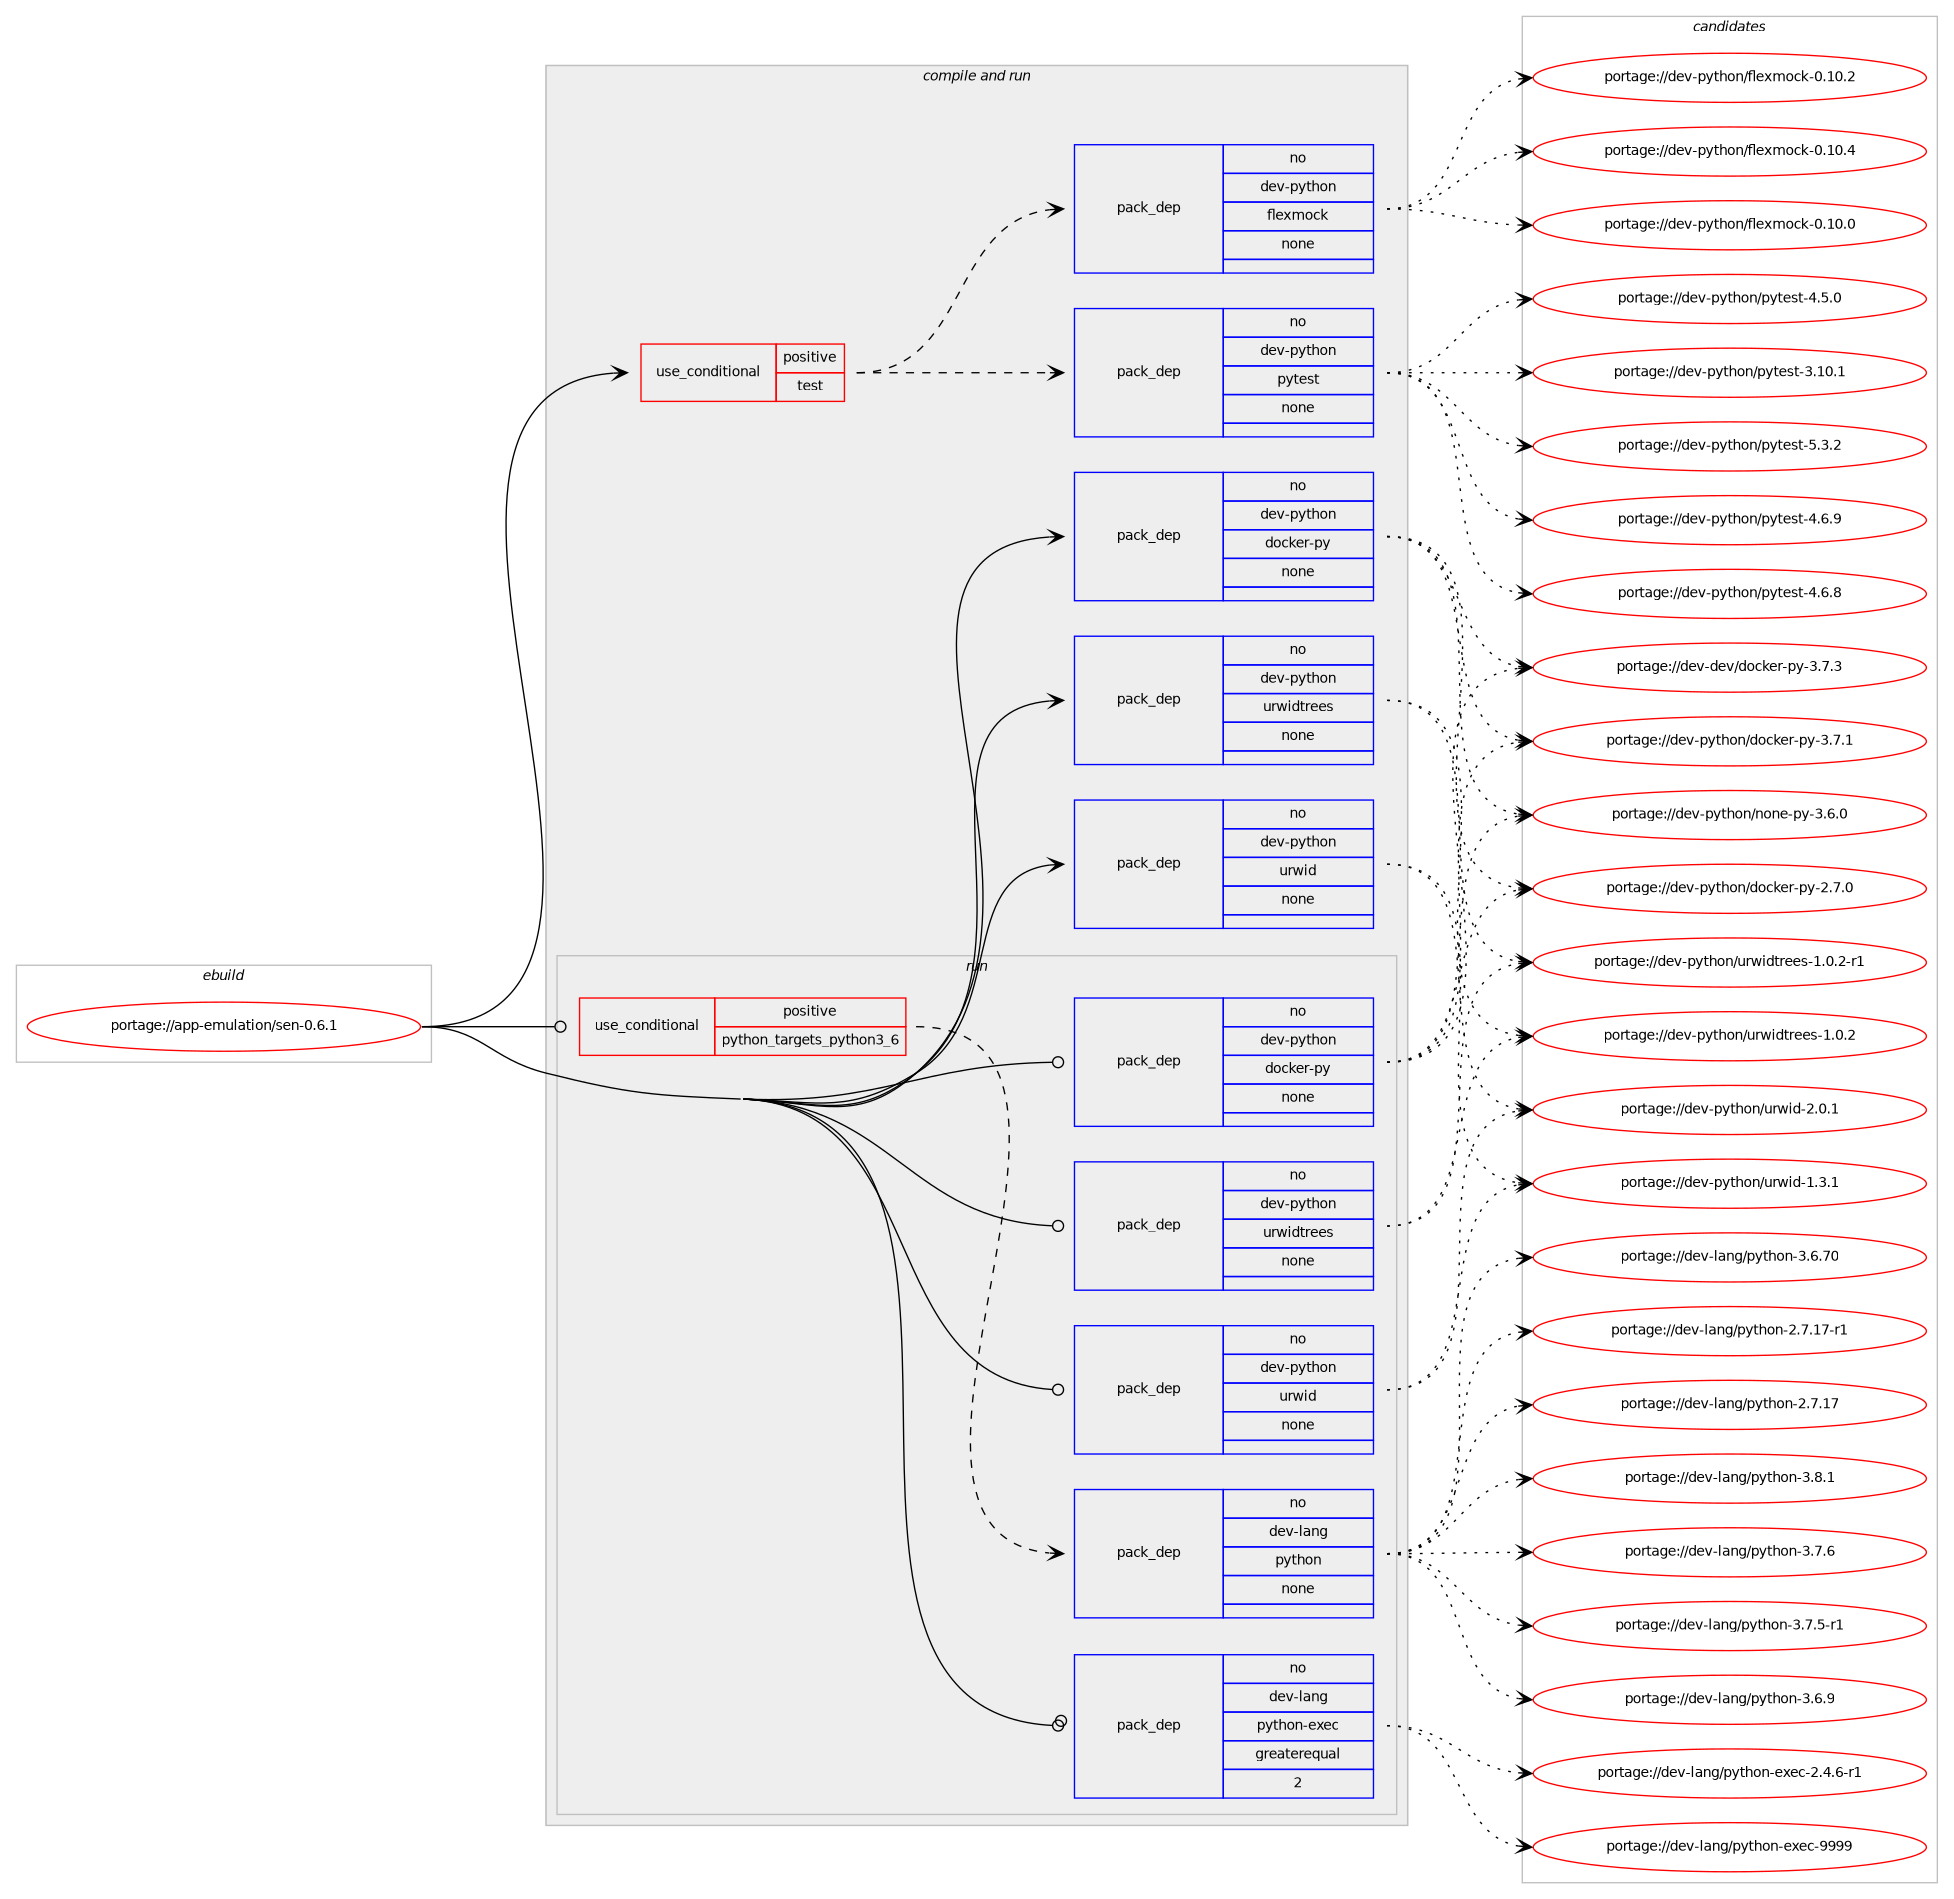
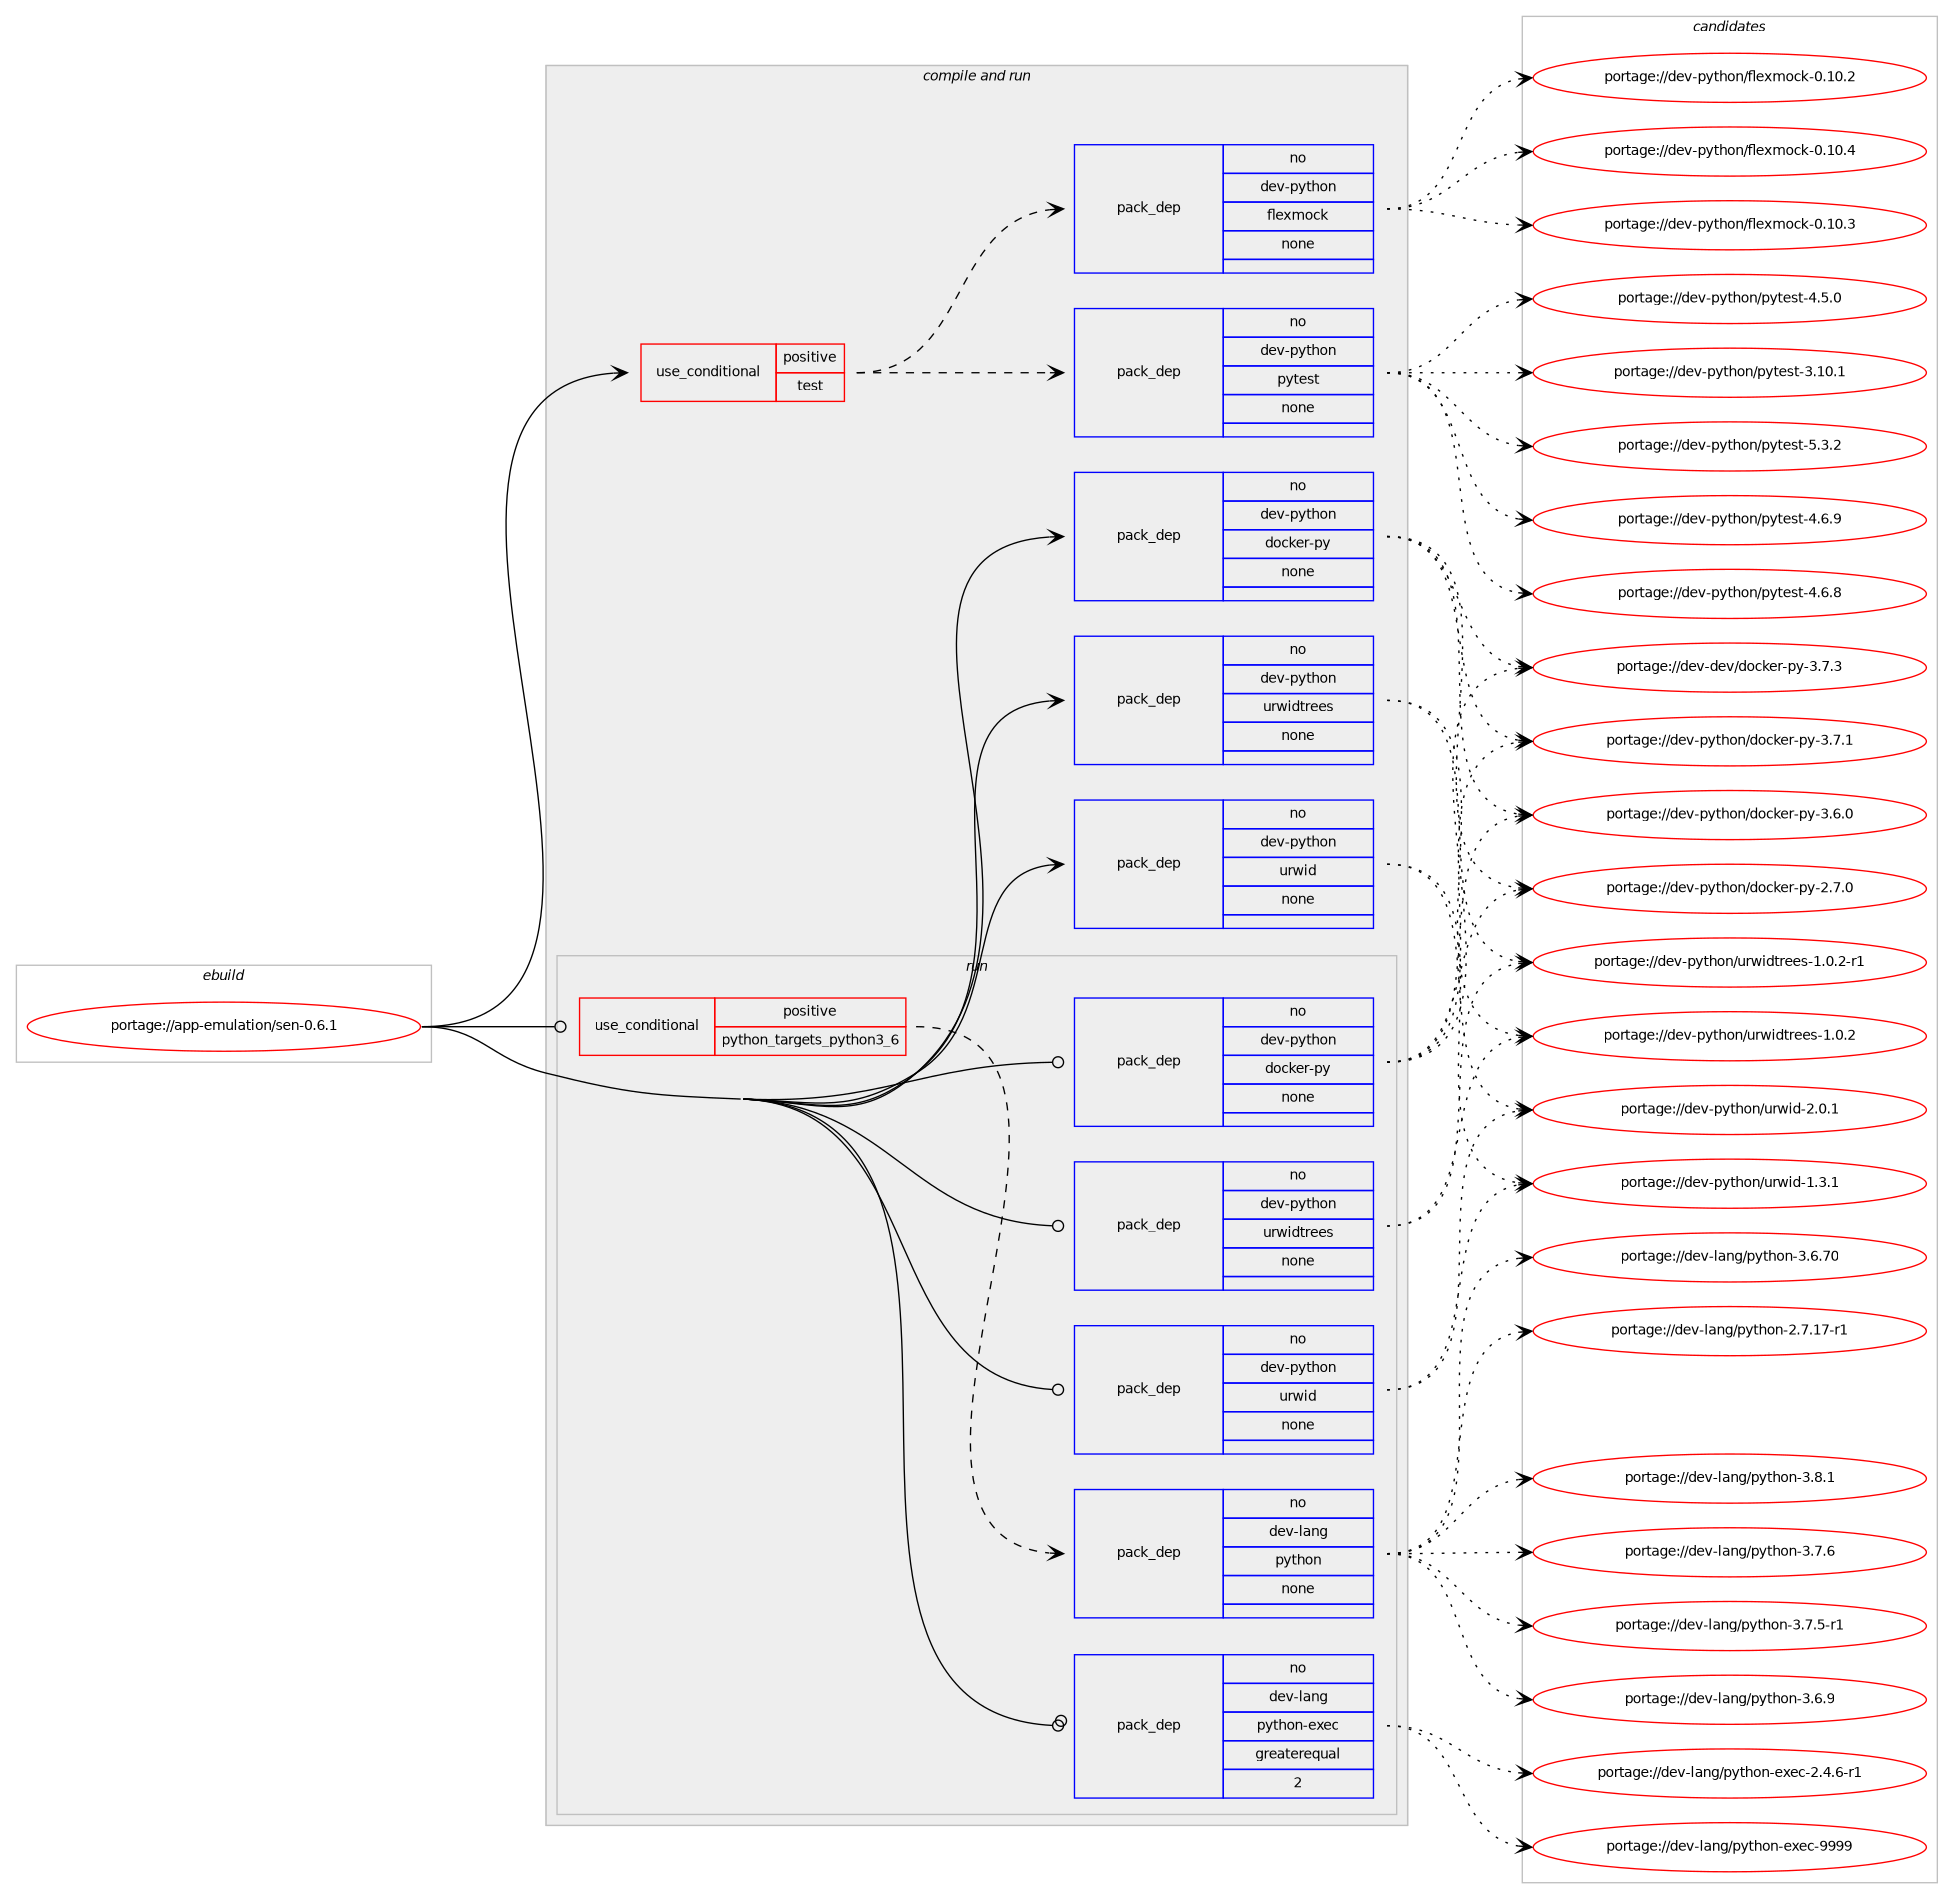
node "portage://dev-python/flexmock-0.10.0": label "portage://dev-python/flexmock-0.10.0" -> "portage://dev-python/flexmock-0.10.3"
node "portage://dev-python/none-py-3.6.0": label "portage://dev-python/none-py-3.6.0" -> "portage://dev-python/docker-py-3.6.0"
node "portage://dev-lang/python-2.7.17": removed
